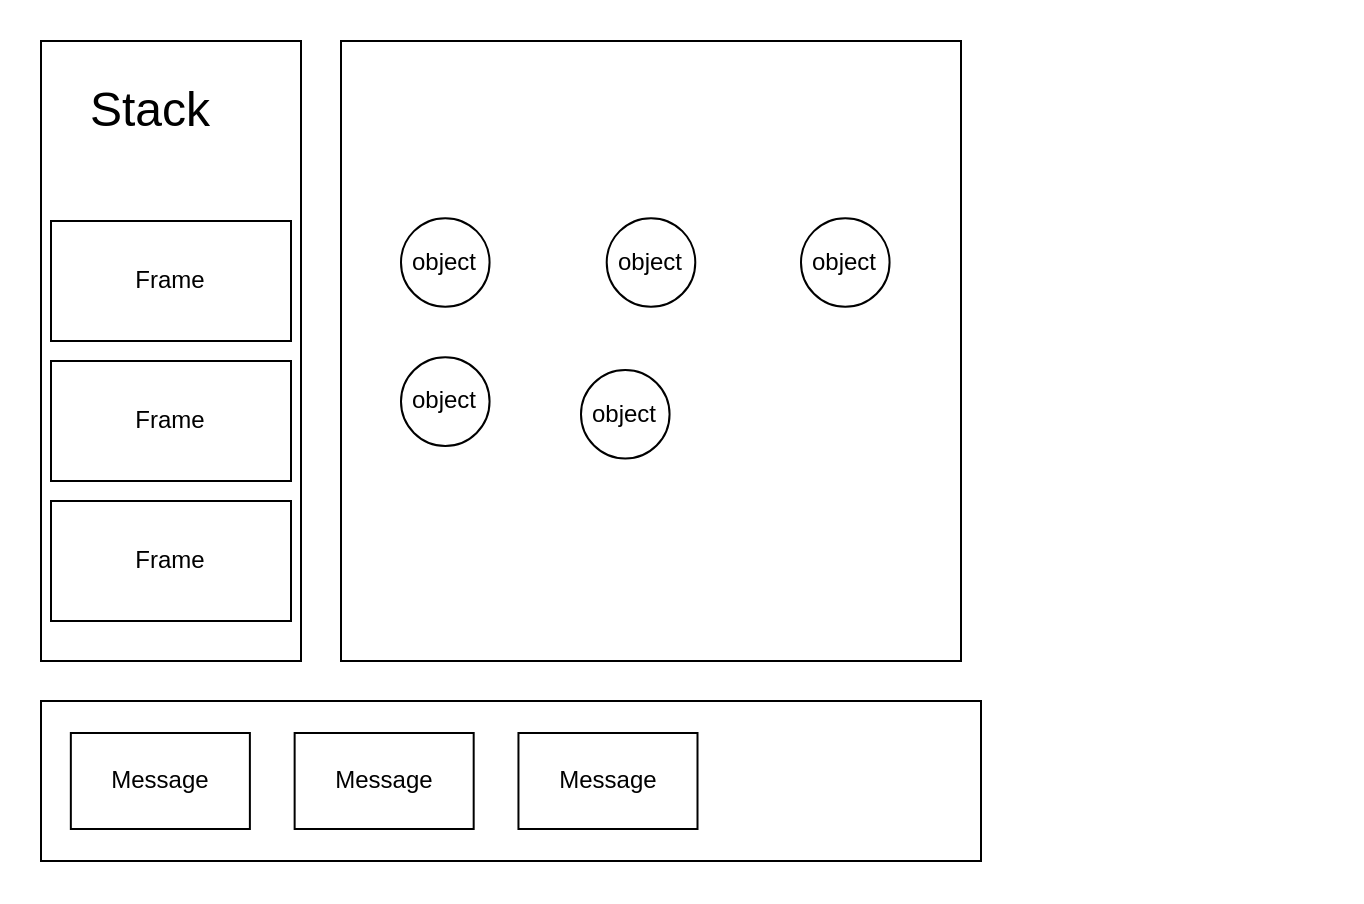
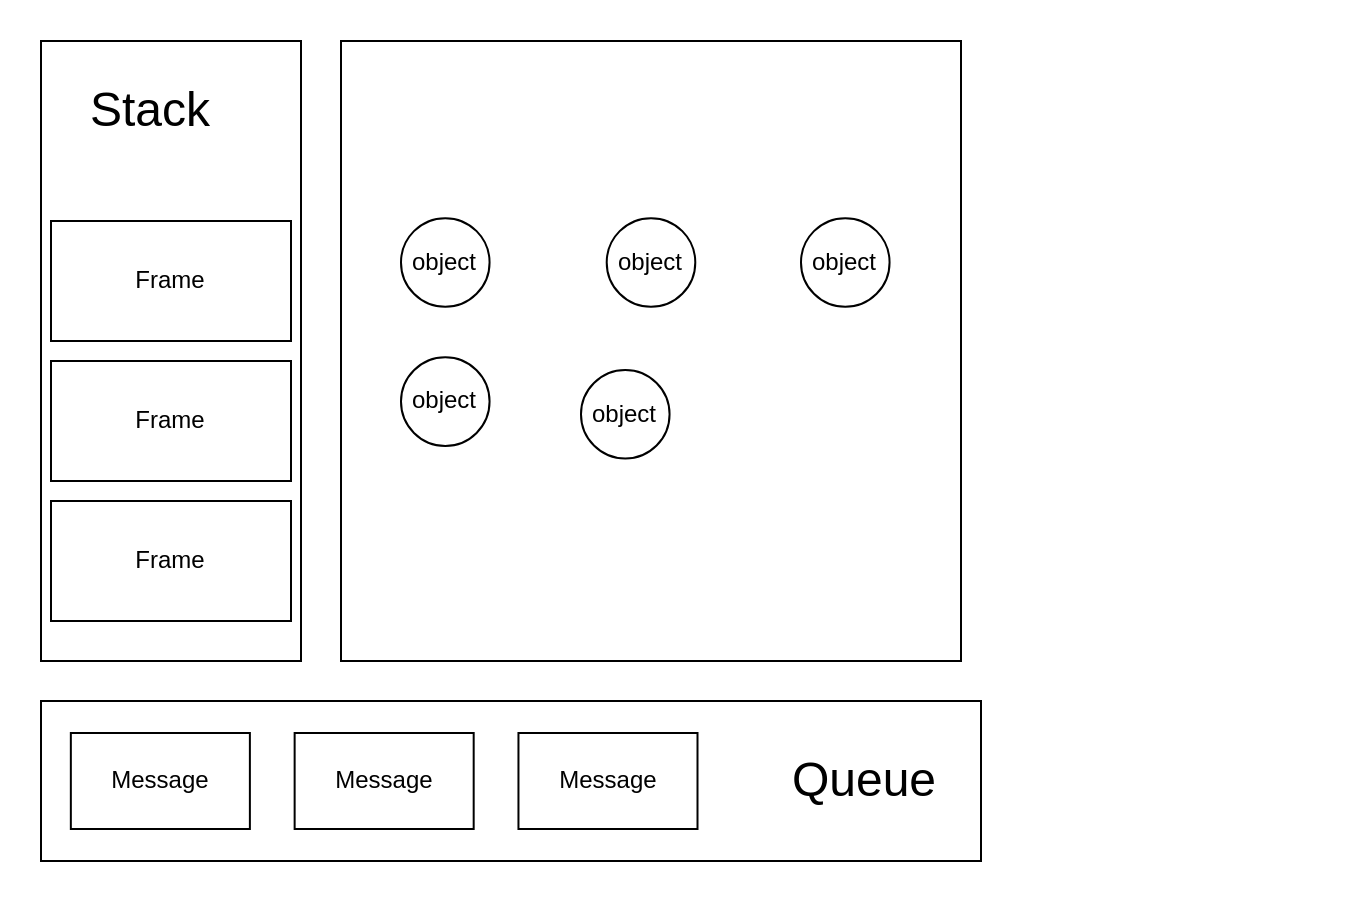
node "Queue": added
